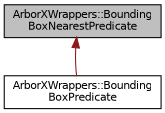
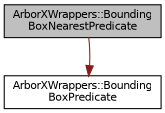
edge "ArborXWrappers::Bounding BoxPredicate" -> "ArborXWrappers::Bounding BoxNearestPredicate": reversed
